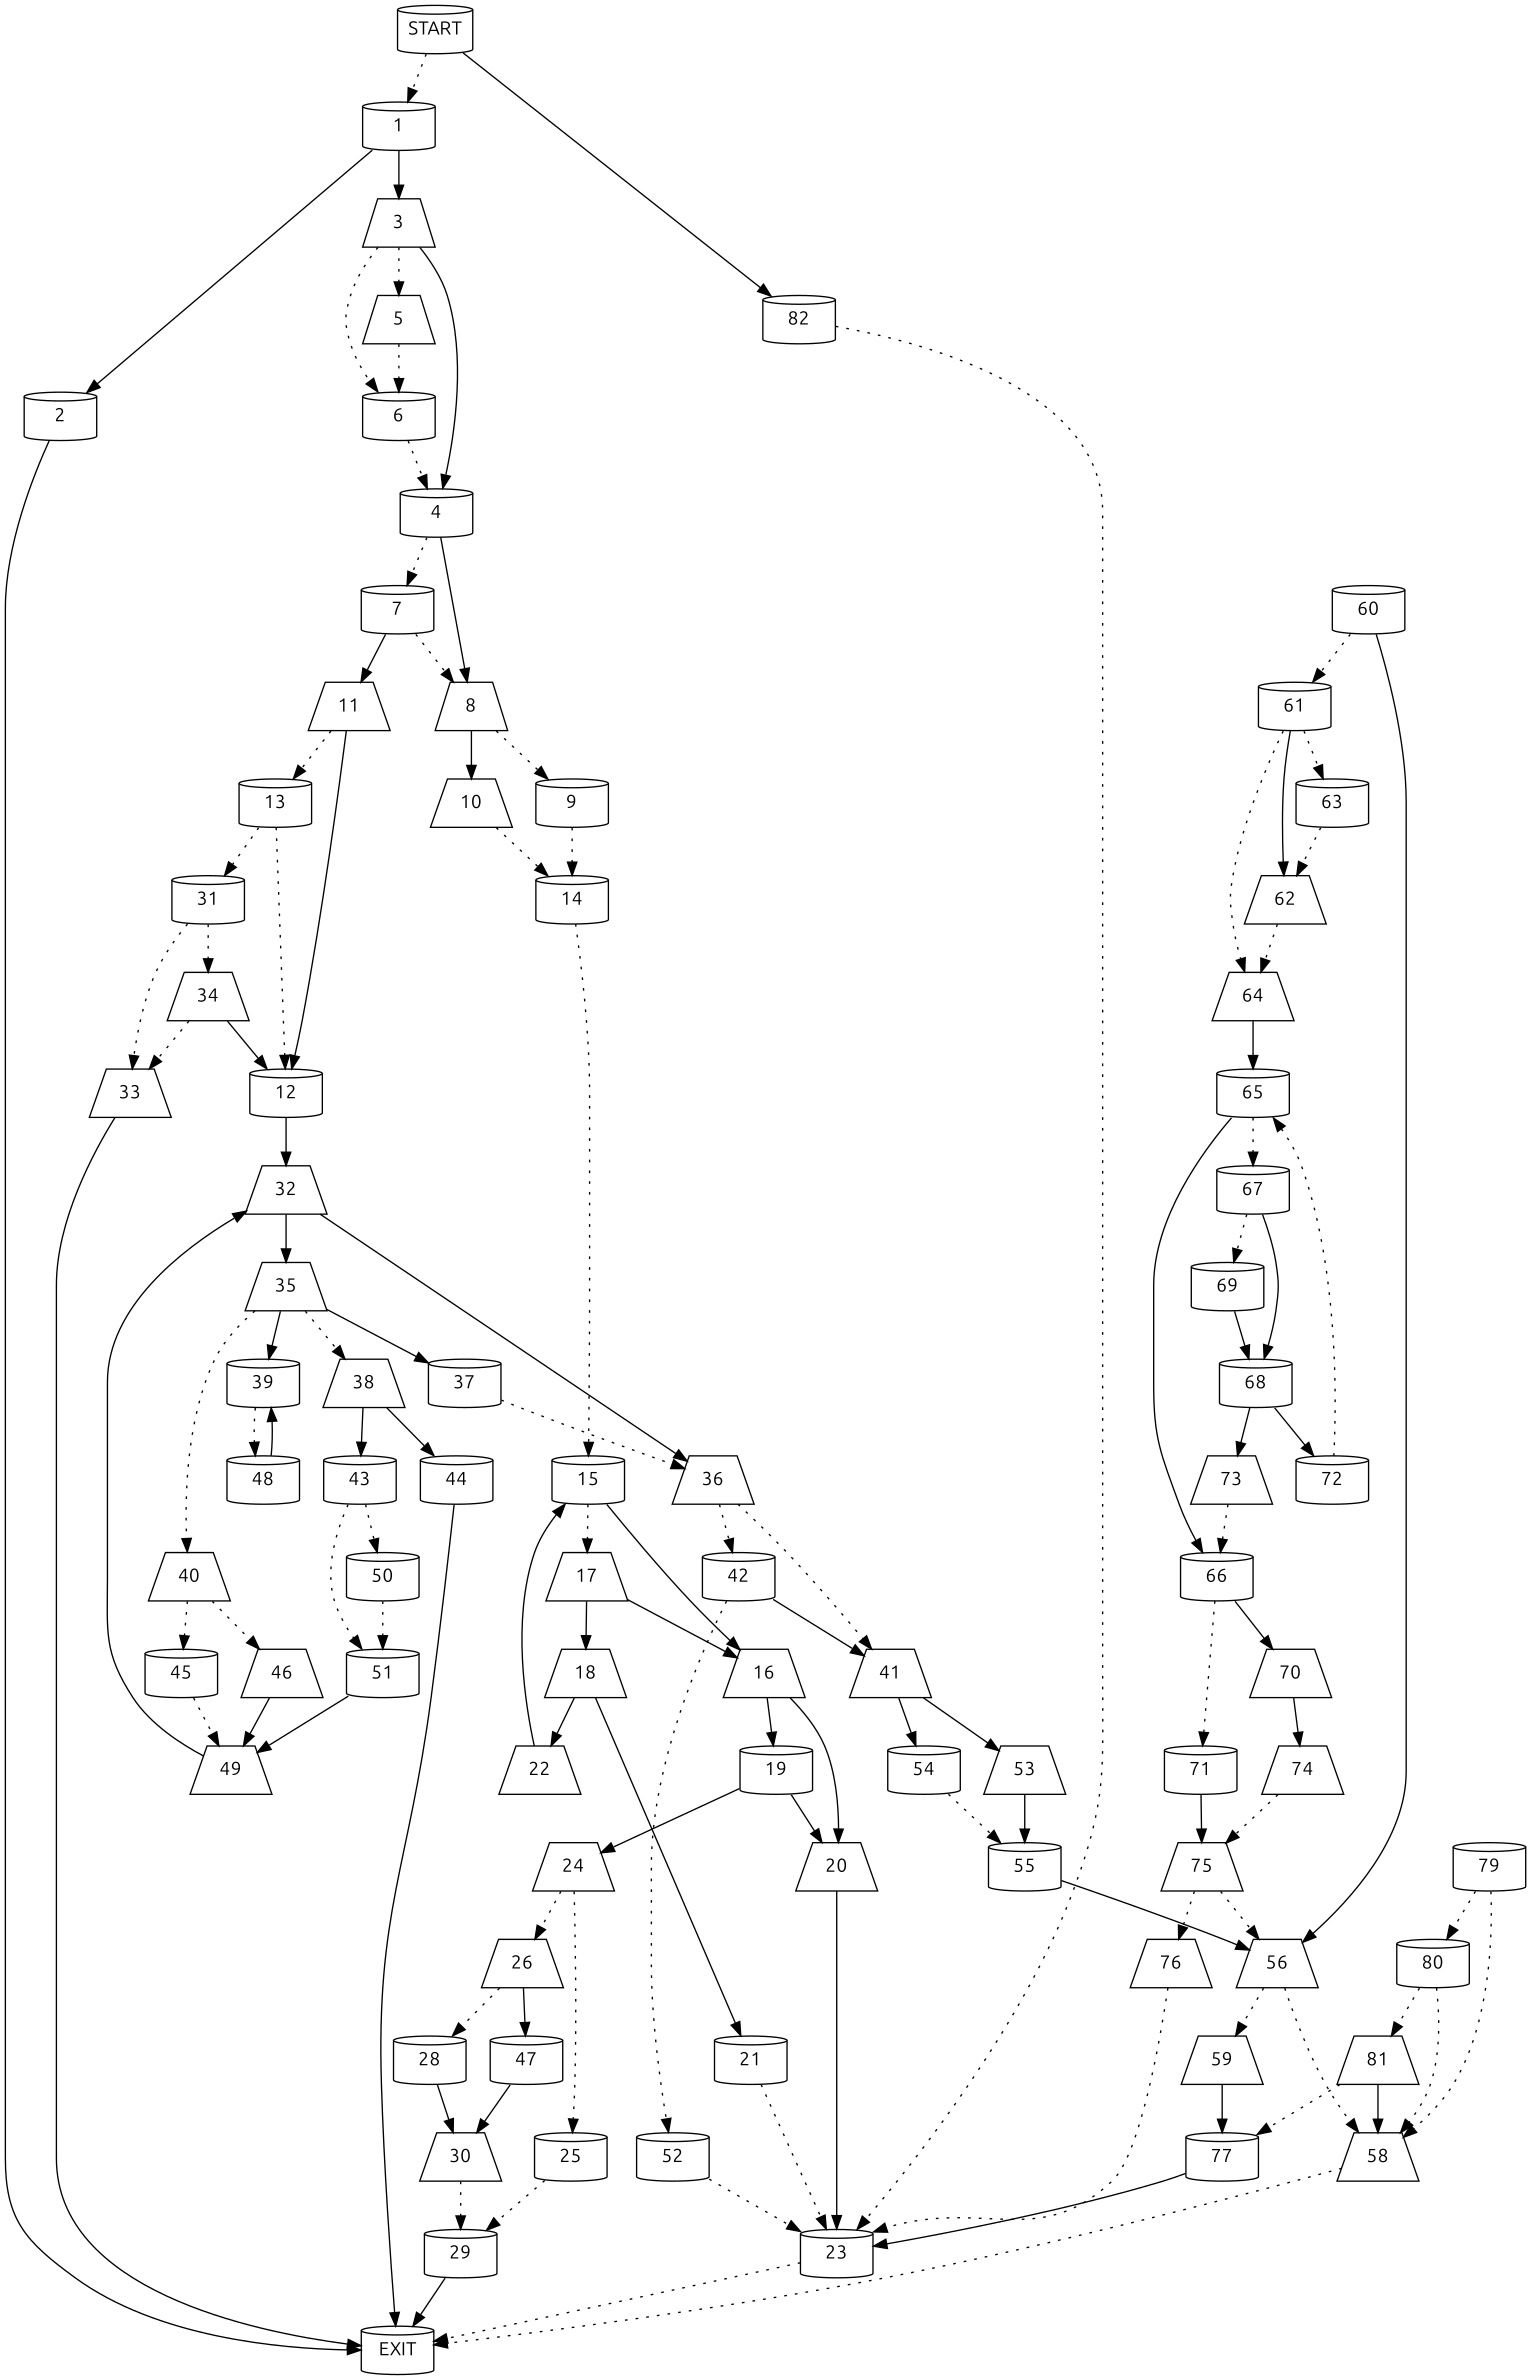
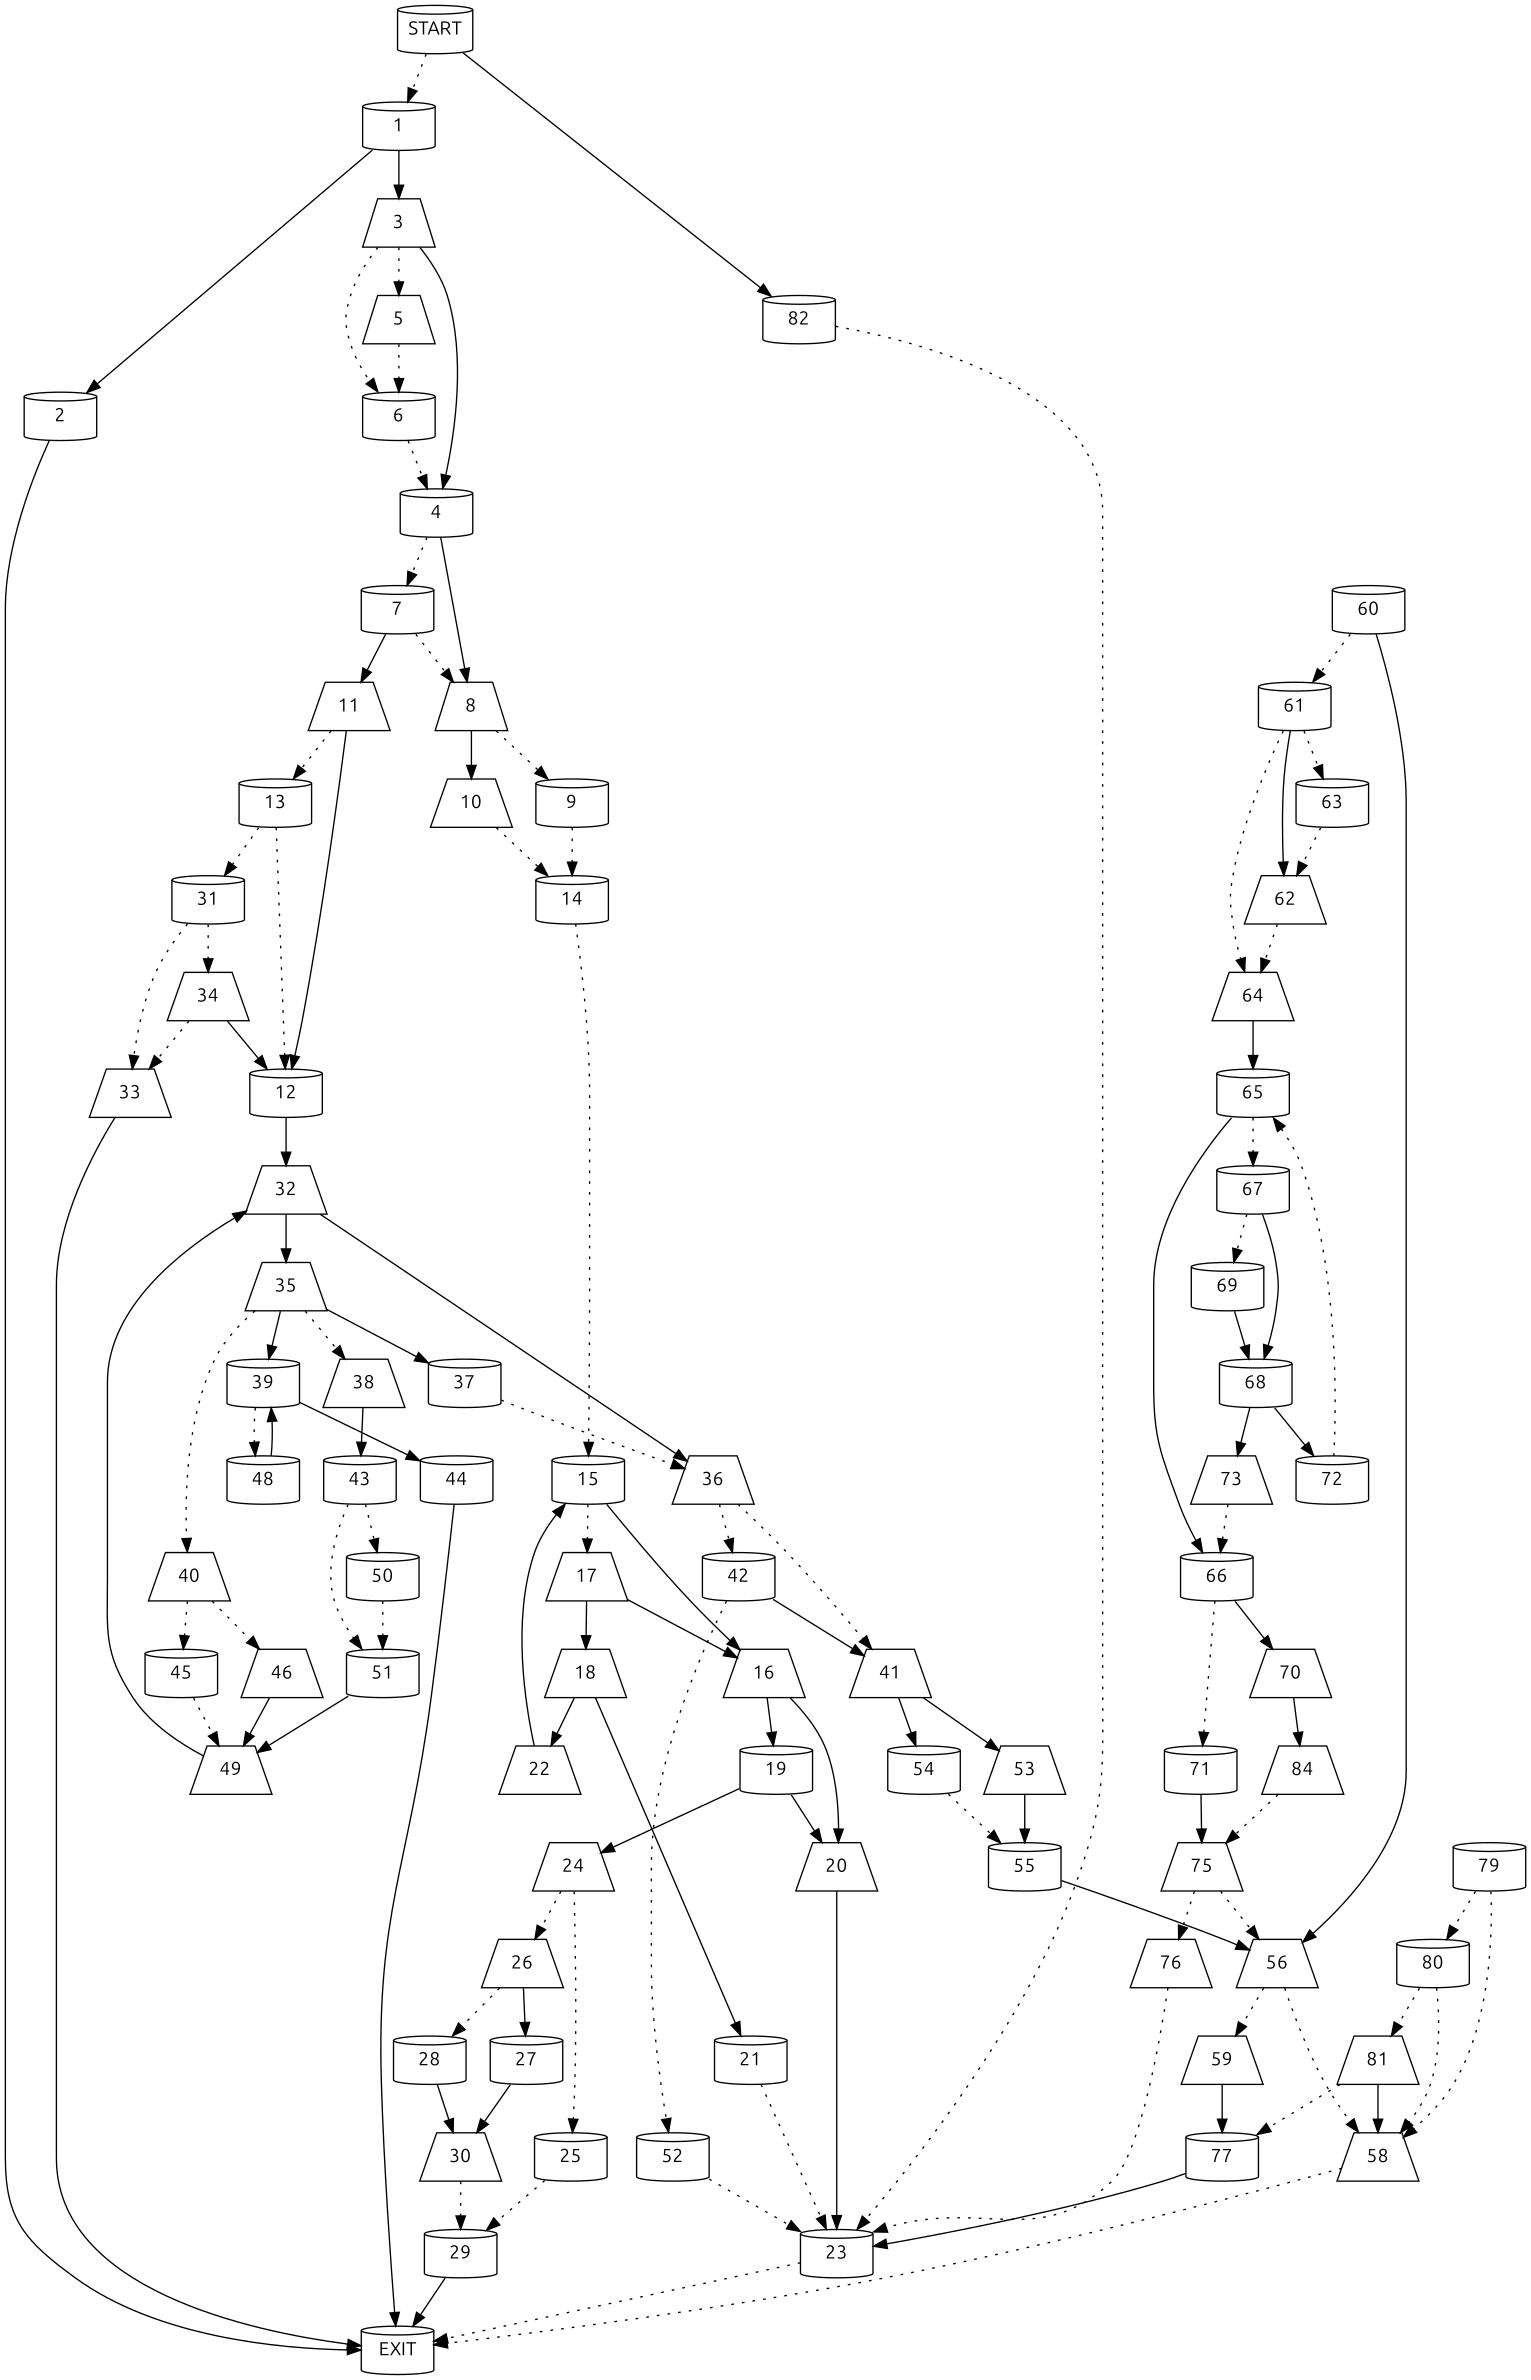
edge "38" -> "44": now "39" -> "44"
node "74": label "74" -> "84"
node "47": label "47" -> "27"
